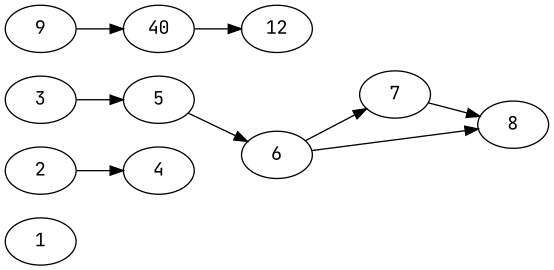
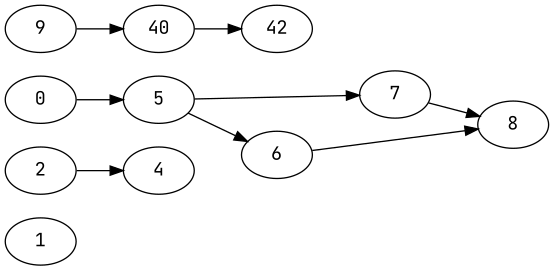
node "12": label "12" -> "42"
node "3": label "3" -> "0"
edge "6" -> "7": now "5" -> "7"
